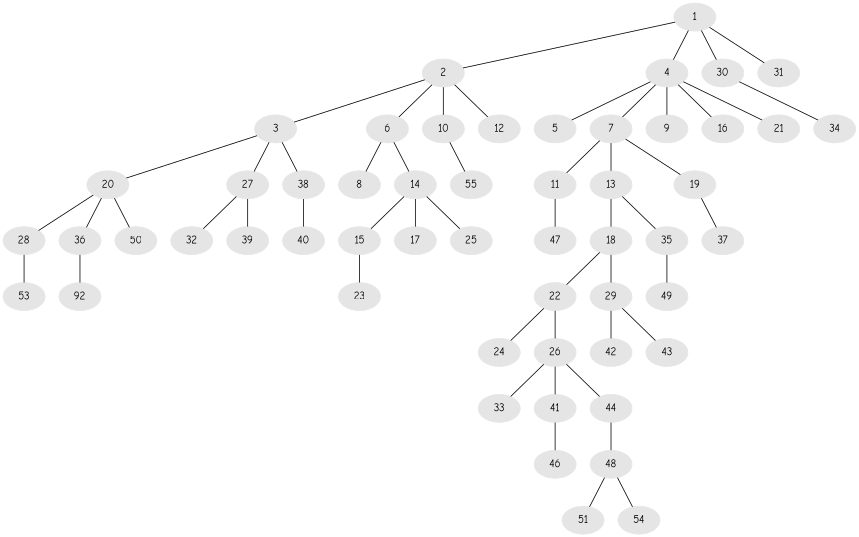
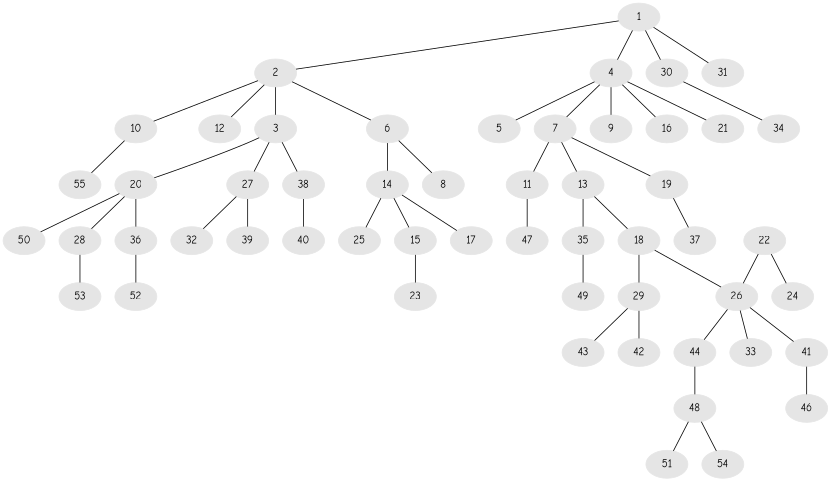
edge "18" -- "22": now "18" -- "26"
node "92": label "92" -> "52"
